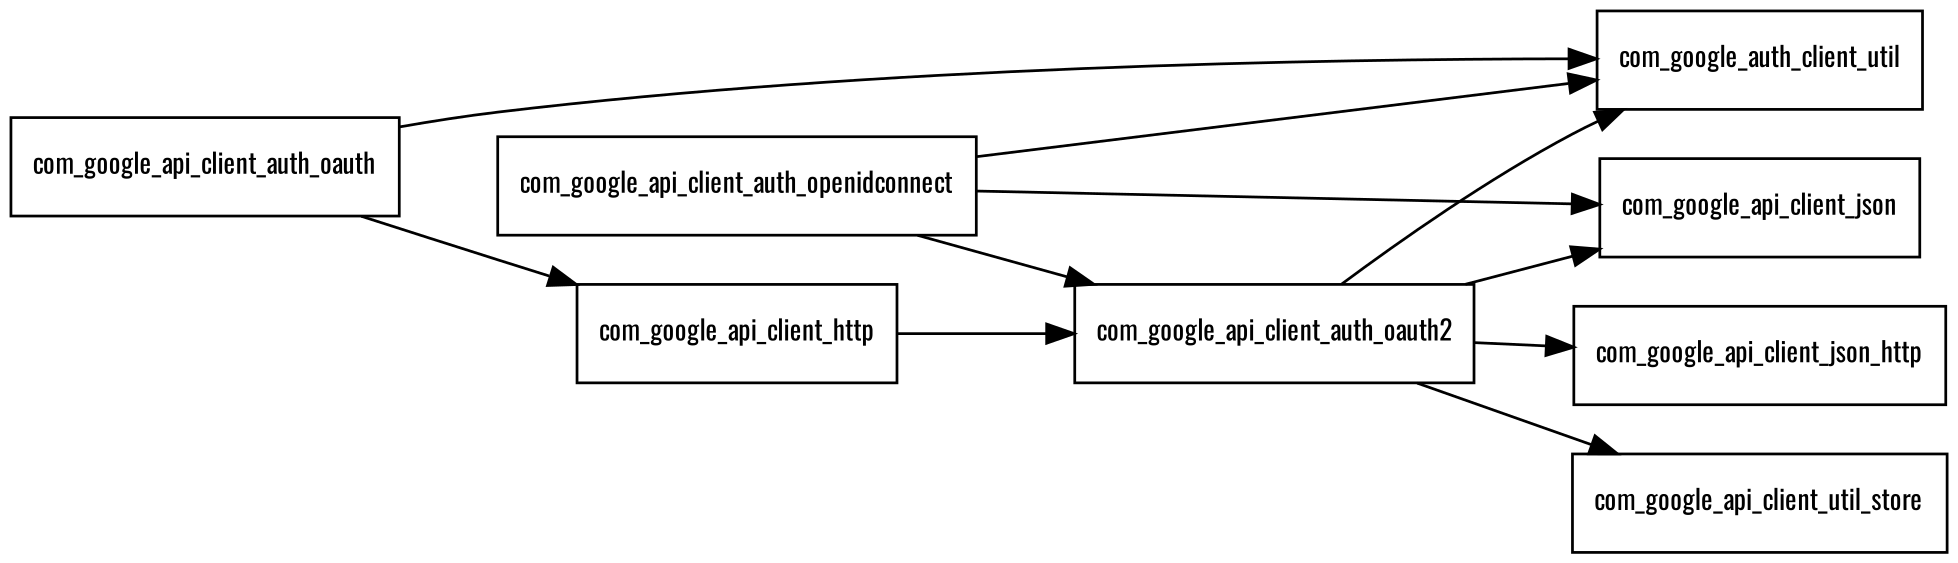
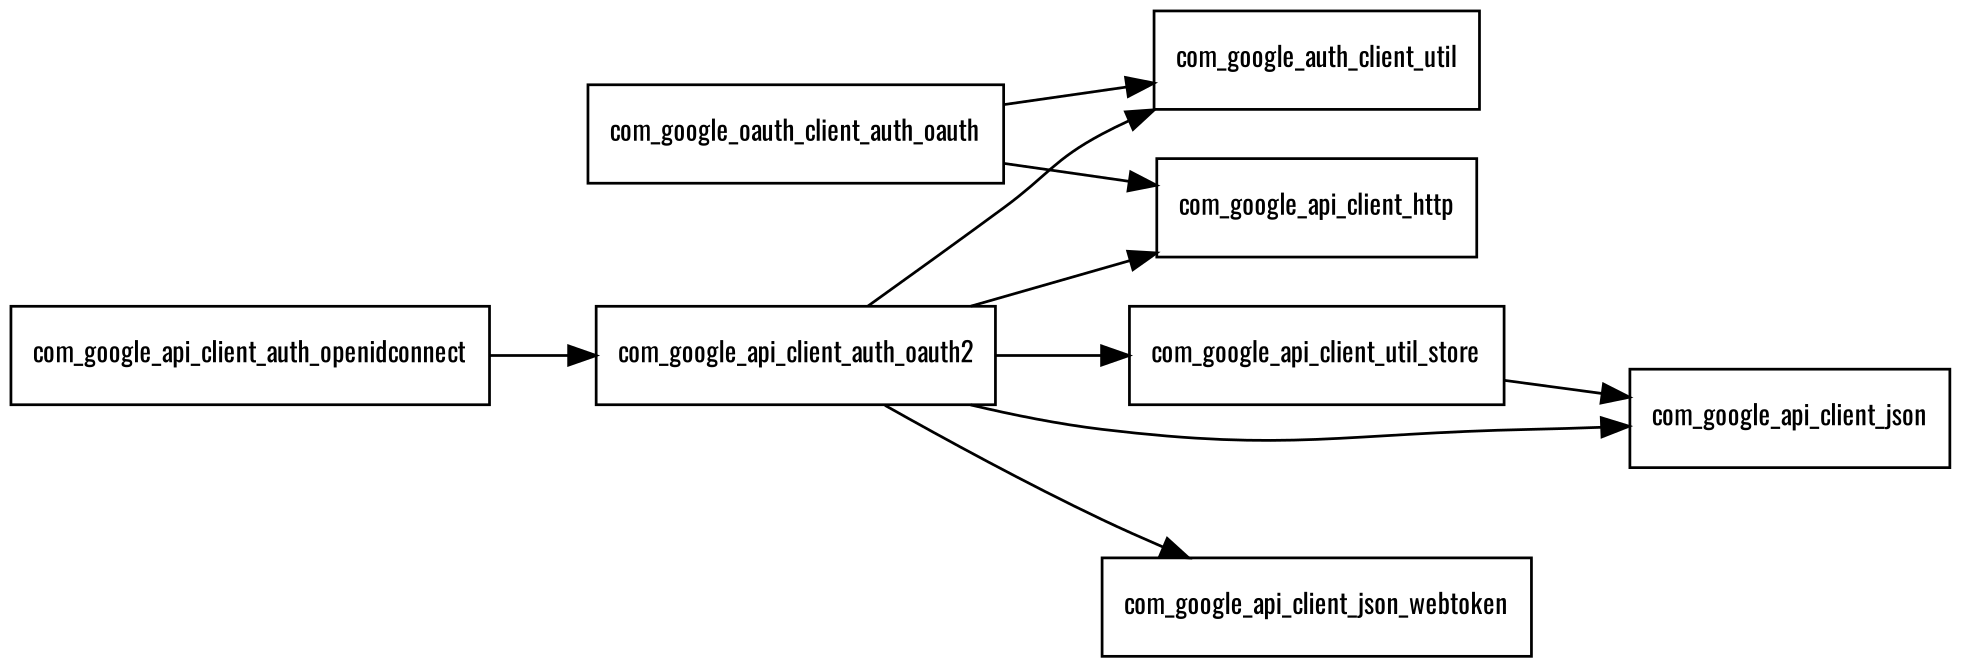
edge "com_google_api_client_auth_openidconnect" -> "com_google_auth_client_util": removed
node "com_google_api_client_auth_oauth": label "com_google_api_client_auth_oauth" -> "com_google_oauth_client_auth_oauth"
edge "com_google_api_client_auth_openidconnect" -> "com_google_api_client_json": now "com_google_api_client_util_store" -> "com_google_api_client_json"
edge "com_google_api_client_http" -> "com_google_api_client_auth_oauth2": reversed
node "com_google_api_client_json_http": label "com_google_api_client_json_http" -> "com_google_api_client_json_webtoken"
